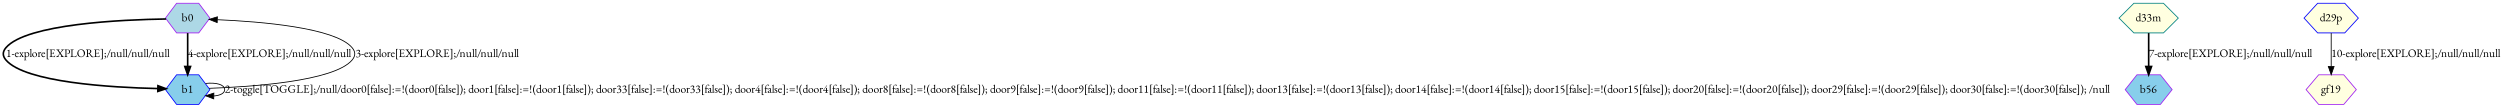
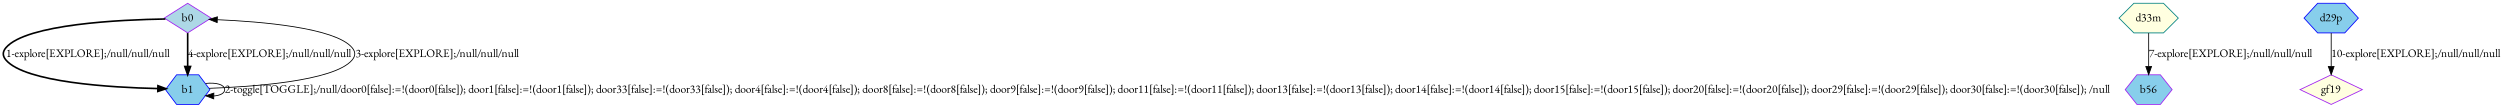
node "b0": shape hexagon -> diamond
node "d29p": fillcolor lightyellow -> skyblue
edge "d33m" -> "b56": style bold -> solid
node "gf19": shape hexagon -> diamond
